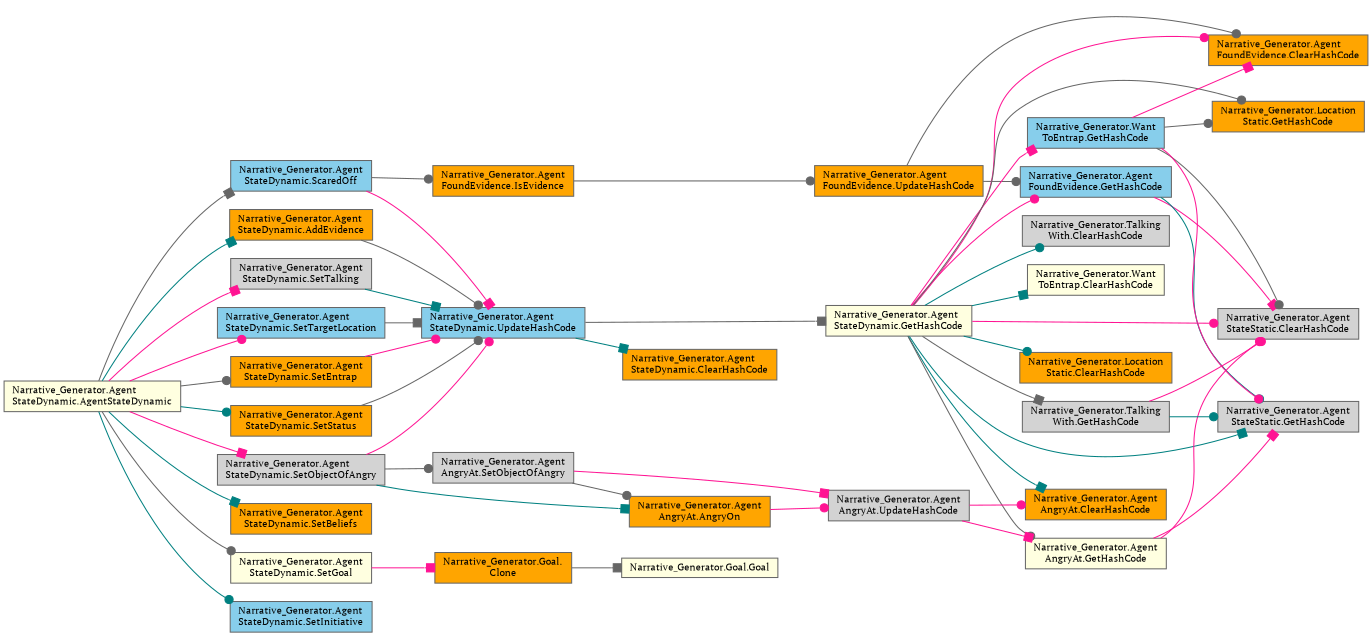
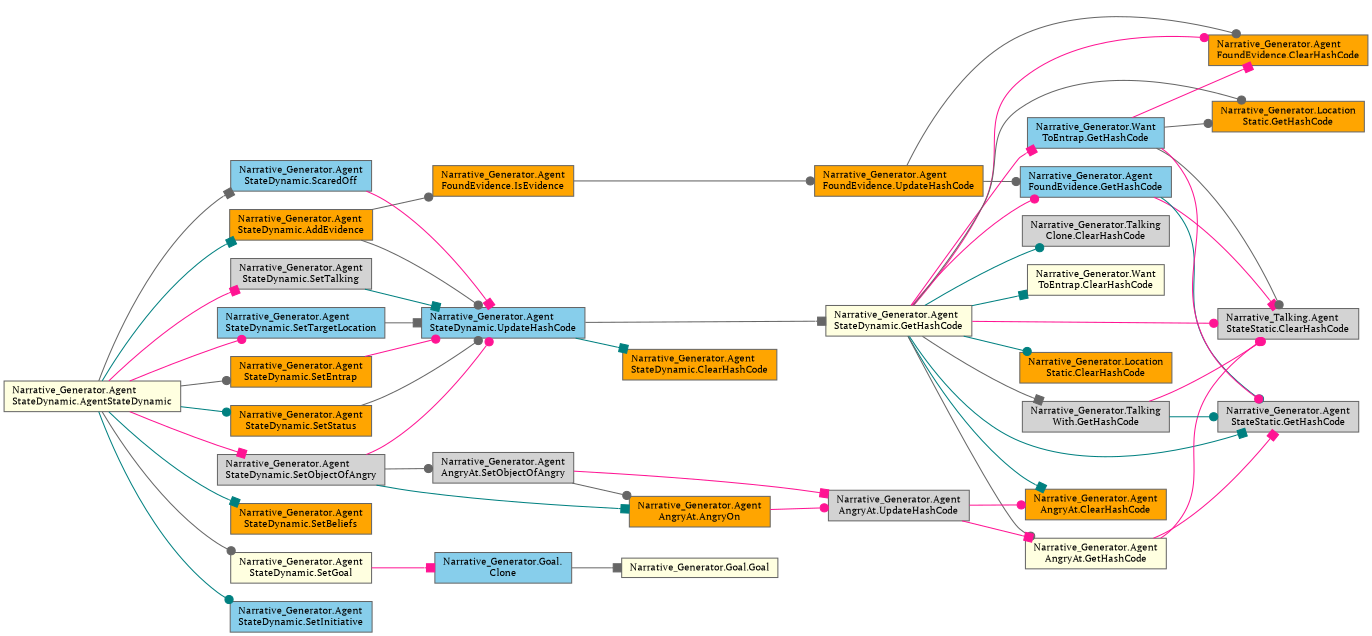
edge "Narrative_Generator.Agent StateDynamic.ScaredOff" -> "Narrative_Generator.Agent FoundEvidence.IsEvidence": now "Narrative_Generator.Agent StateDynamic.AddEvidence" -> "Narrative_Generator.Agent FoundEvidence.IsEvidence"
node "Narrative_Generator.Talking With.ClearHashCode": label "Narrative_Generator.Talking With.ClearHashCode" -> "Narrative_Generator.Talking Clone.ClearHashCode"
node "Narrative_Generator.Agent StateStatic.ClearHashCode": label "Narrative_Generator.Agent StateStatic.ClearHashCode" -> "Narrative_Talking.Agent StateStatic.ClearHashCode"
node "Narrative_Generator.Goal. Clone": fillcolor orange -> skyblue
